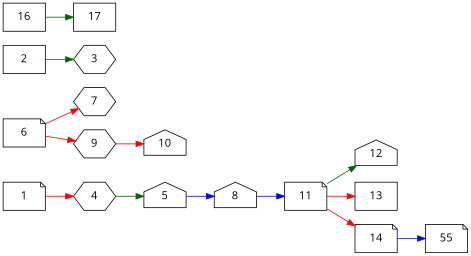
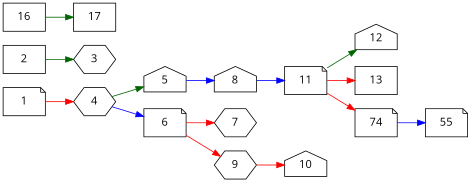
edge "4" -> "6": added
node "14": label "14" -> "74"
